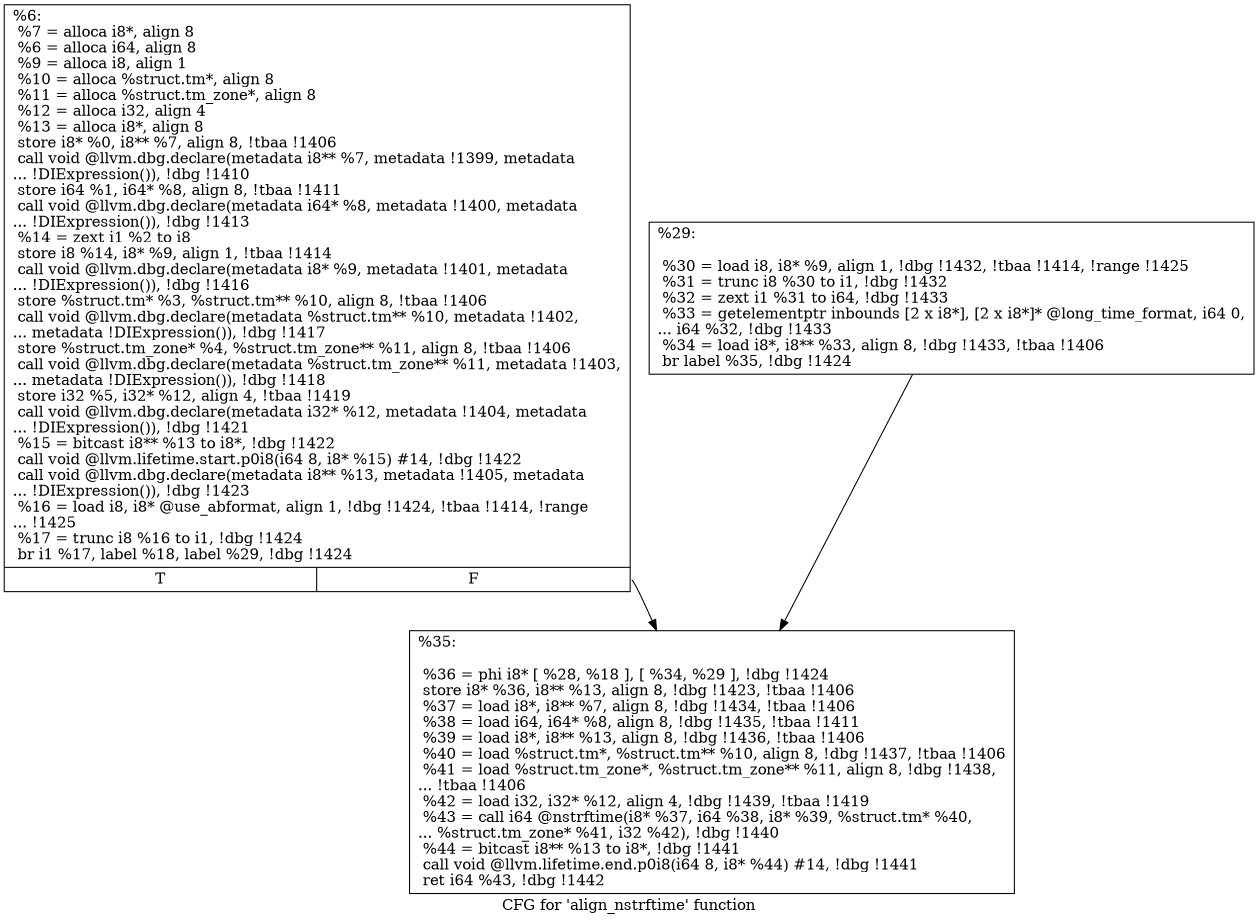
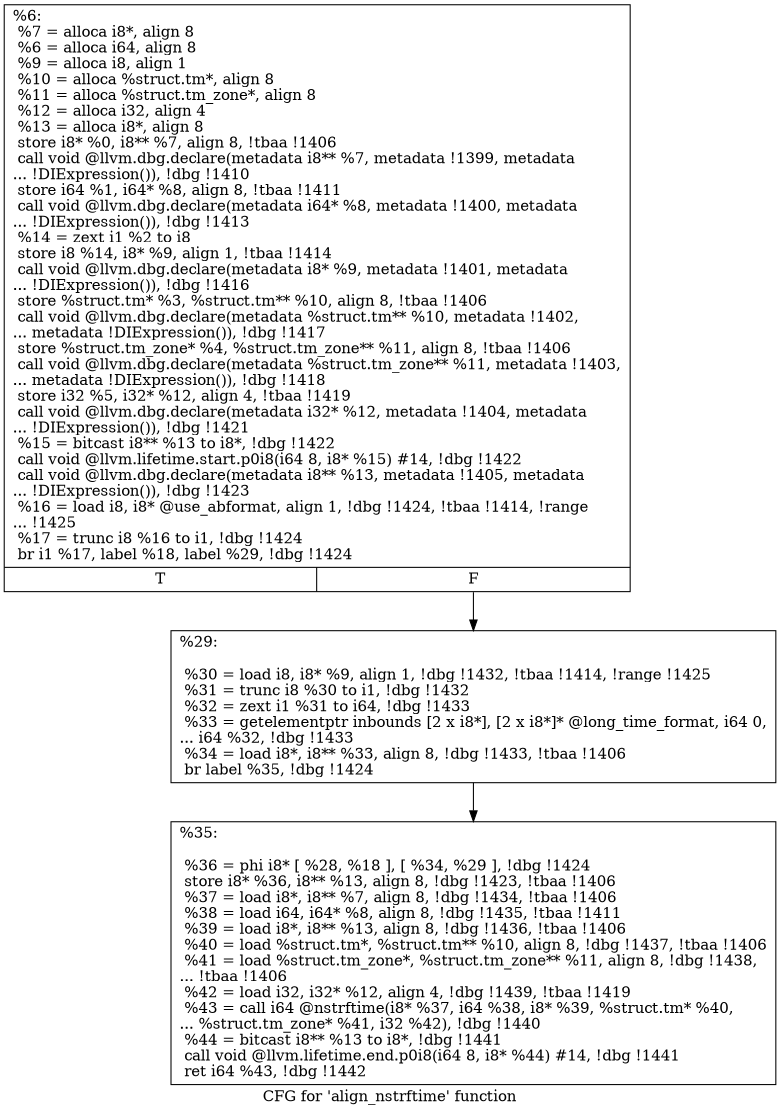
edge "%6:" -> "%35:": now "%6:" -> "%29:"
